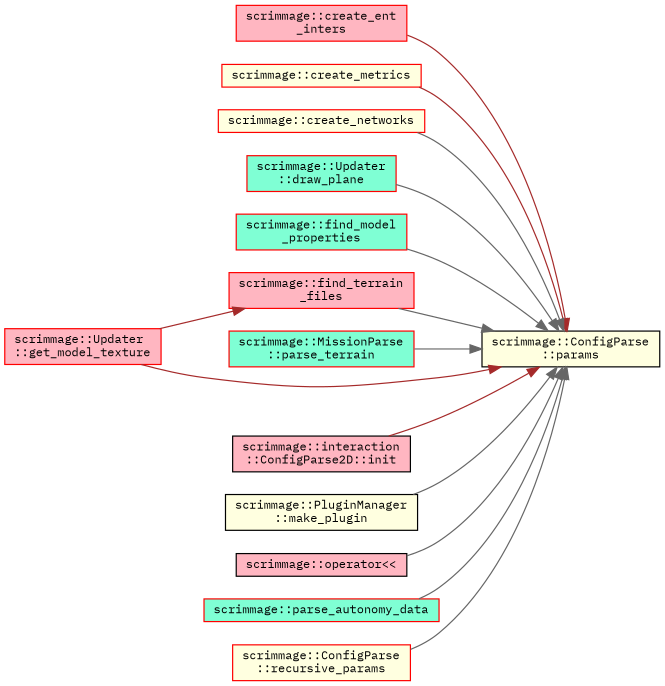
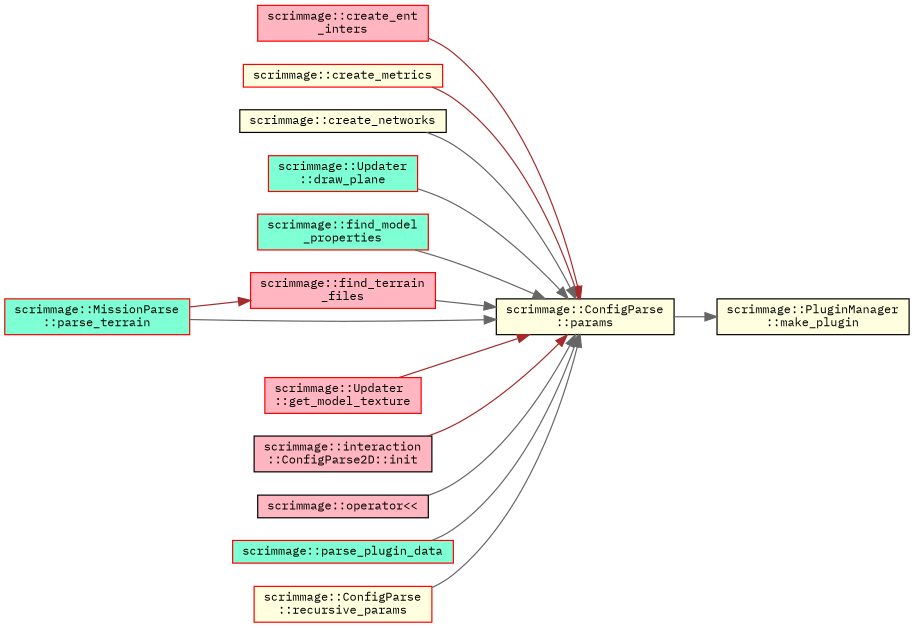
node "scrimmage::create_networks": color red -> black
edge "scrimmage::Updater ::get_model_texture" -> "scrimmage::find_terrain _files": now "scrimmage::MissionParse ::parse_terrain" -> "scrimmage::find_terrain _files"
edge "scrimmage::PluginManager ::make_plugin" -> "scrimmage::ConfigParse ::params": reversed
node "scrimmage::parse_autonomy_data": label "scrimmage::parse_autonomy_data" -> "scrimmage::parse_plugin_data"
